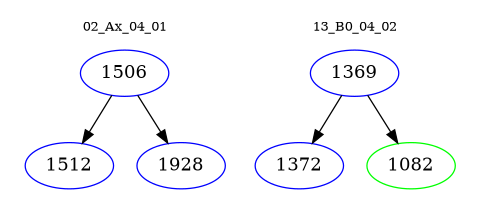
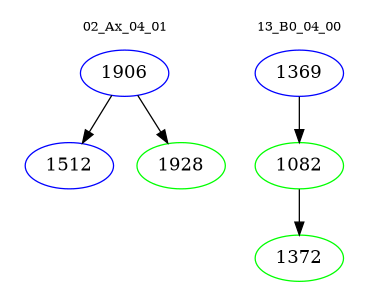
cluster "13_B0_04_02": label "13_B0_04_02" -> "13_B0_04_00"
node "1506": label "1506" -> "1906"
edge "1369" -> "1372": now "1082" -> "1372"
node "1928": color blue -> green
node "1372": color blue -> green
